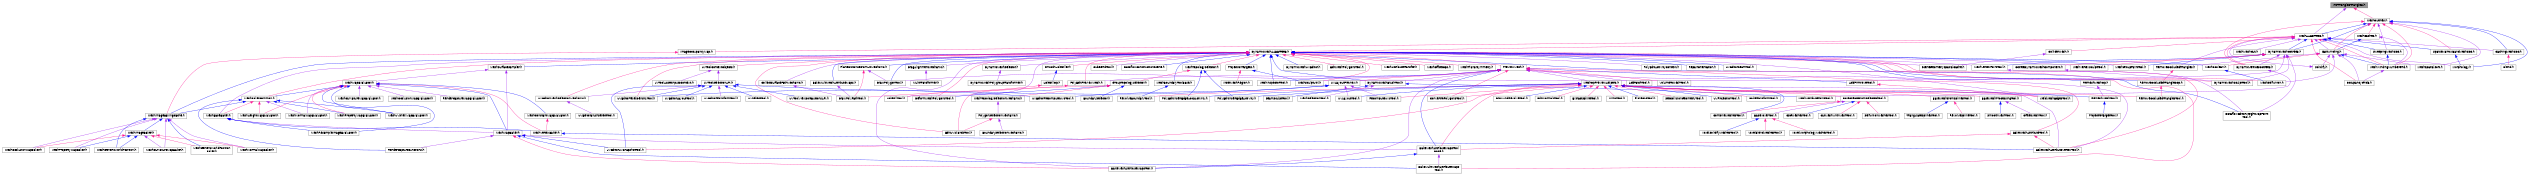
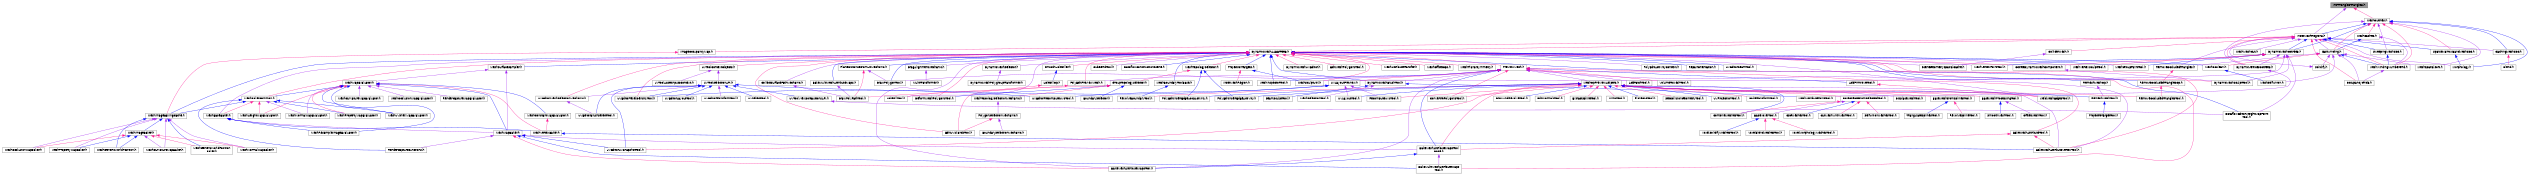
edge "DynamicVerticesOctree3.h" -> "MeshQueries.h": color deeppink -> purple
node "MeshAABBTree3.h": label "MeshAABBTree3.h" -> "InsetMeshRegion3.h"
edge "MeshSelfUnion.h" -> "DynamicMeshAABBTree3.h": now "OctreeDynamicMeshComponent.h" -> "DynamicMeshAABBTree3.h"
edge "DynamicMeshUVEditor.h" -> "DynamicMeshAABBTree3.h": color blue -> deeppink
edge "DataflowEditorWeightMapPaint Tool.h" -> "MeshVertexPaintTool.h": now "DataflowEditorWeightMapPaint Tool.h" -> "UVToolViewportButtonsAPI.h"
edge "UVEditorBrushSelectTool.h" -> "UVToolSelectionAPI.h": added
node "DisplaceMeshTool.h": added
